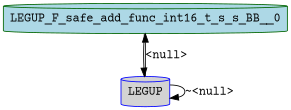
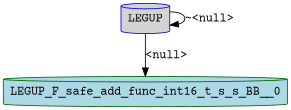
edge "LEGUP_F_safe_add_func_int16_t_s_s_BB__0" -> "LEGUP": removed
